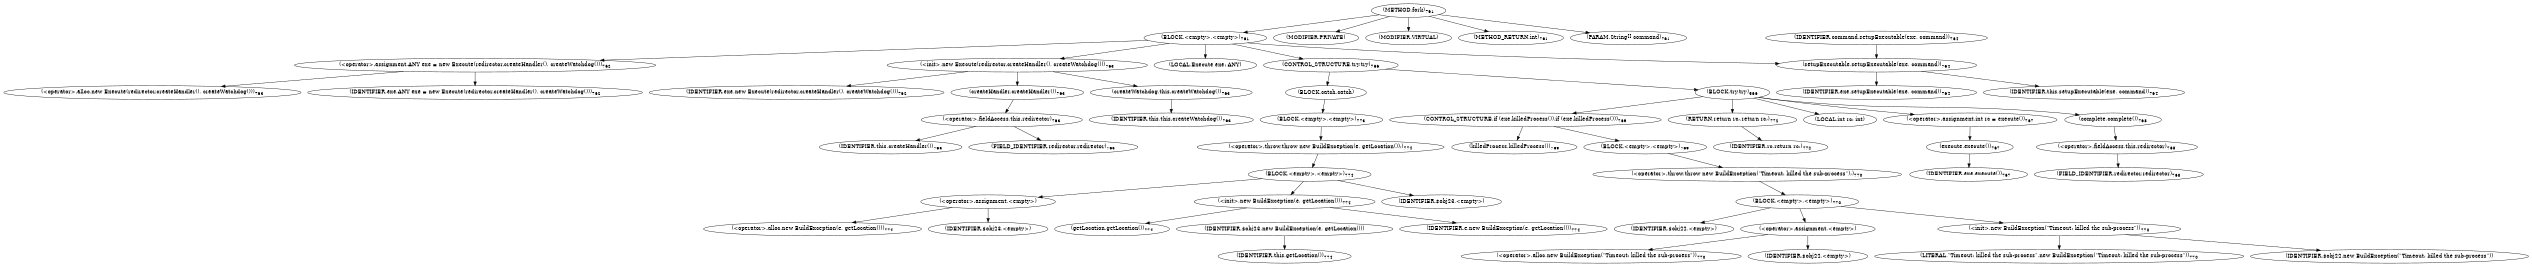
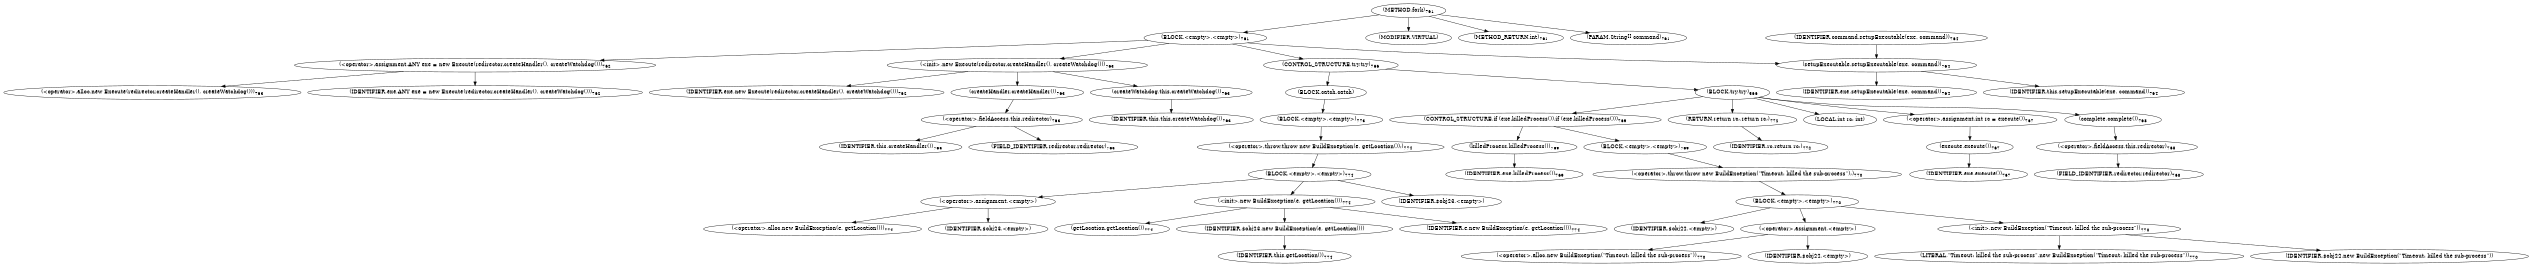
node "(MODIFIER,PRIVATE)": removed
node "(LOCAL,Execute exe: ANY)": removed
node "(IDENTIFIER,exe,killedProcess())": added
edge "(<init>,new BuildException(e, getLocation()))" -> "(IDENTIFIER,$obj23,new BuildException(e, getLocation()))": added
